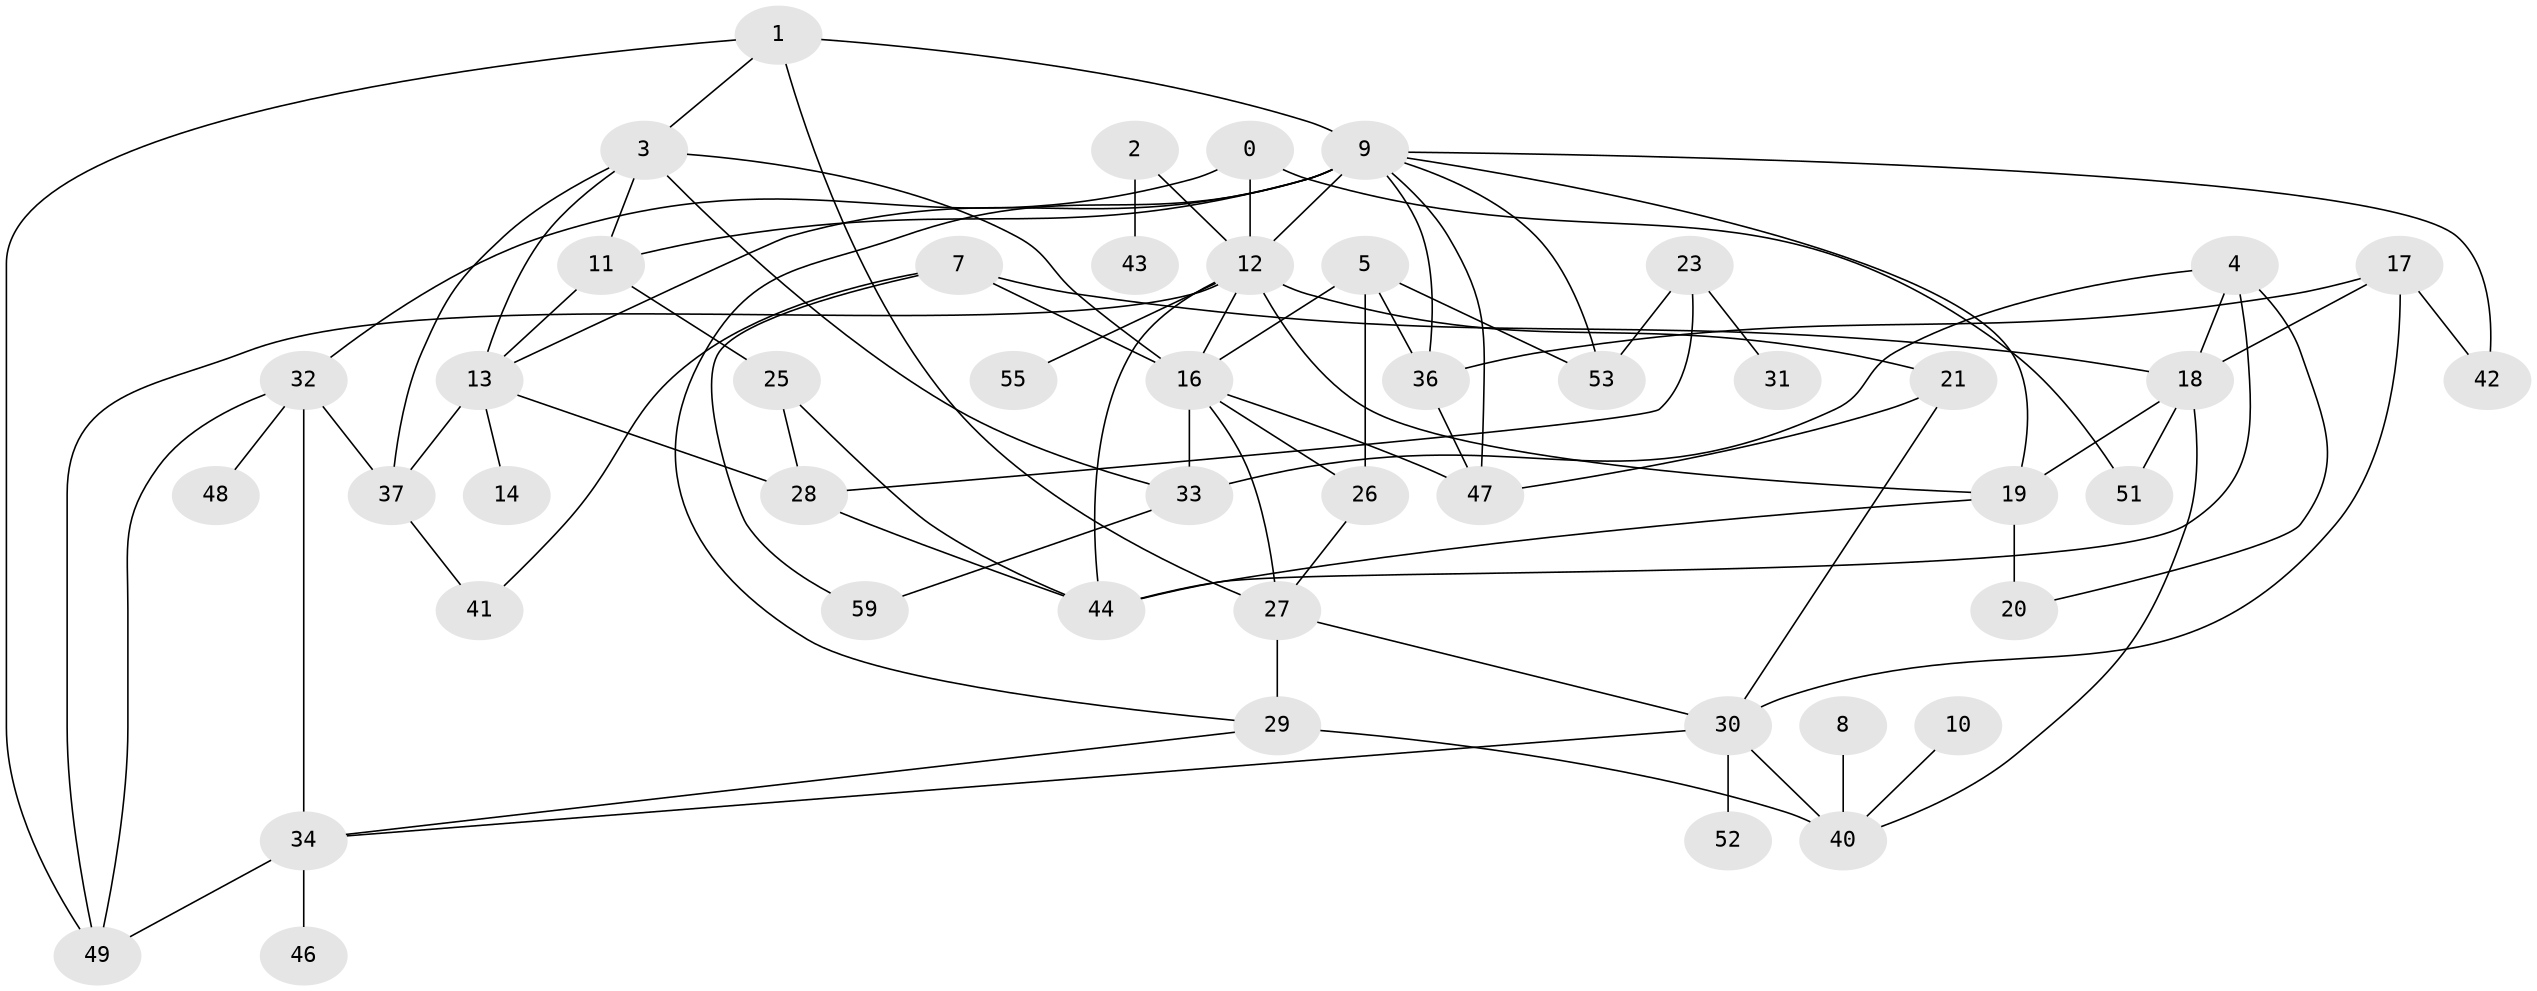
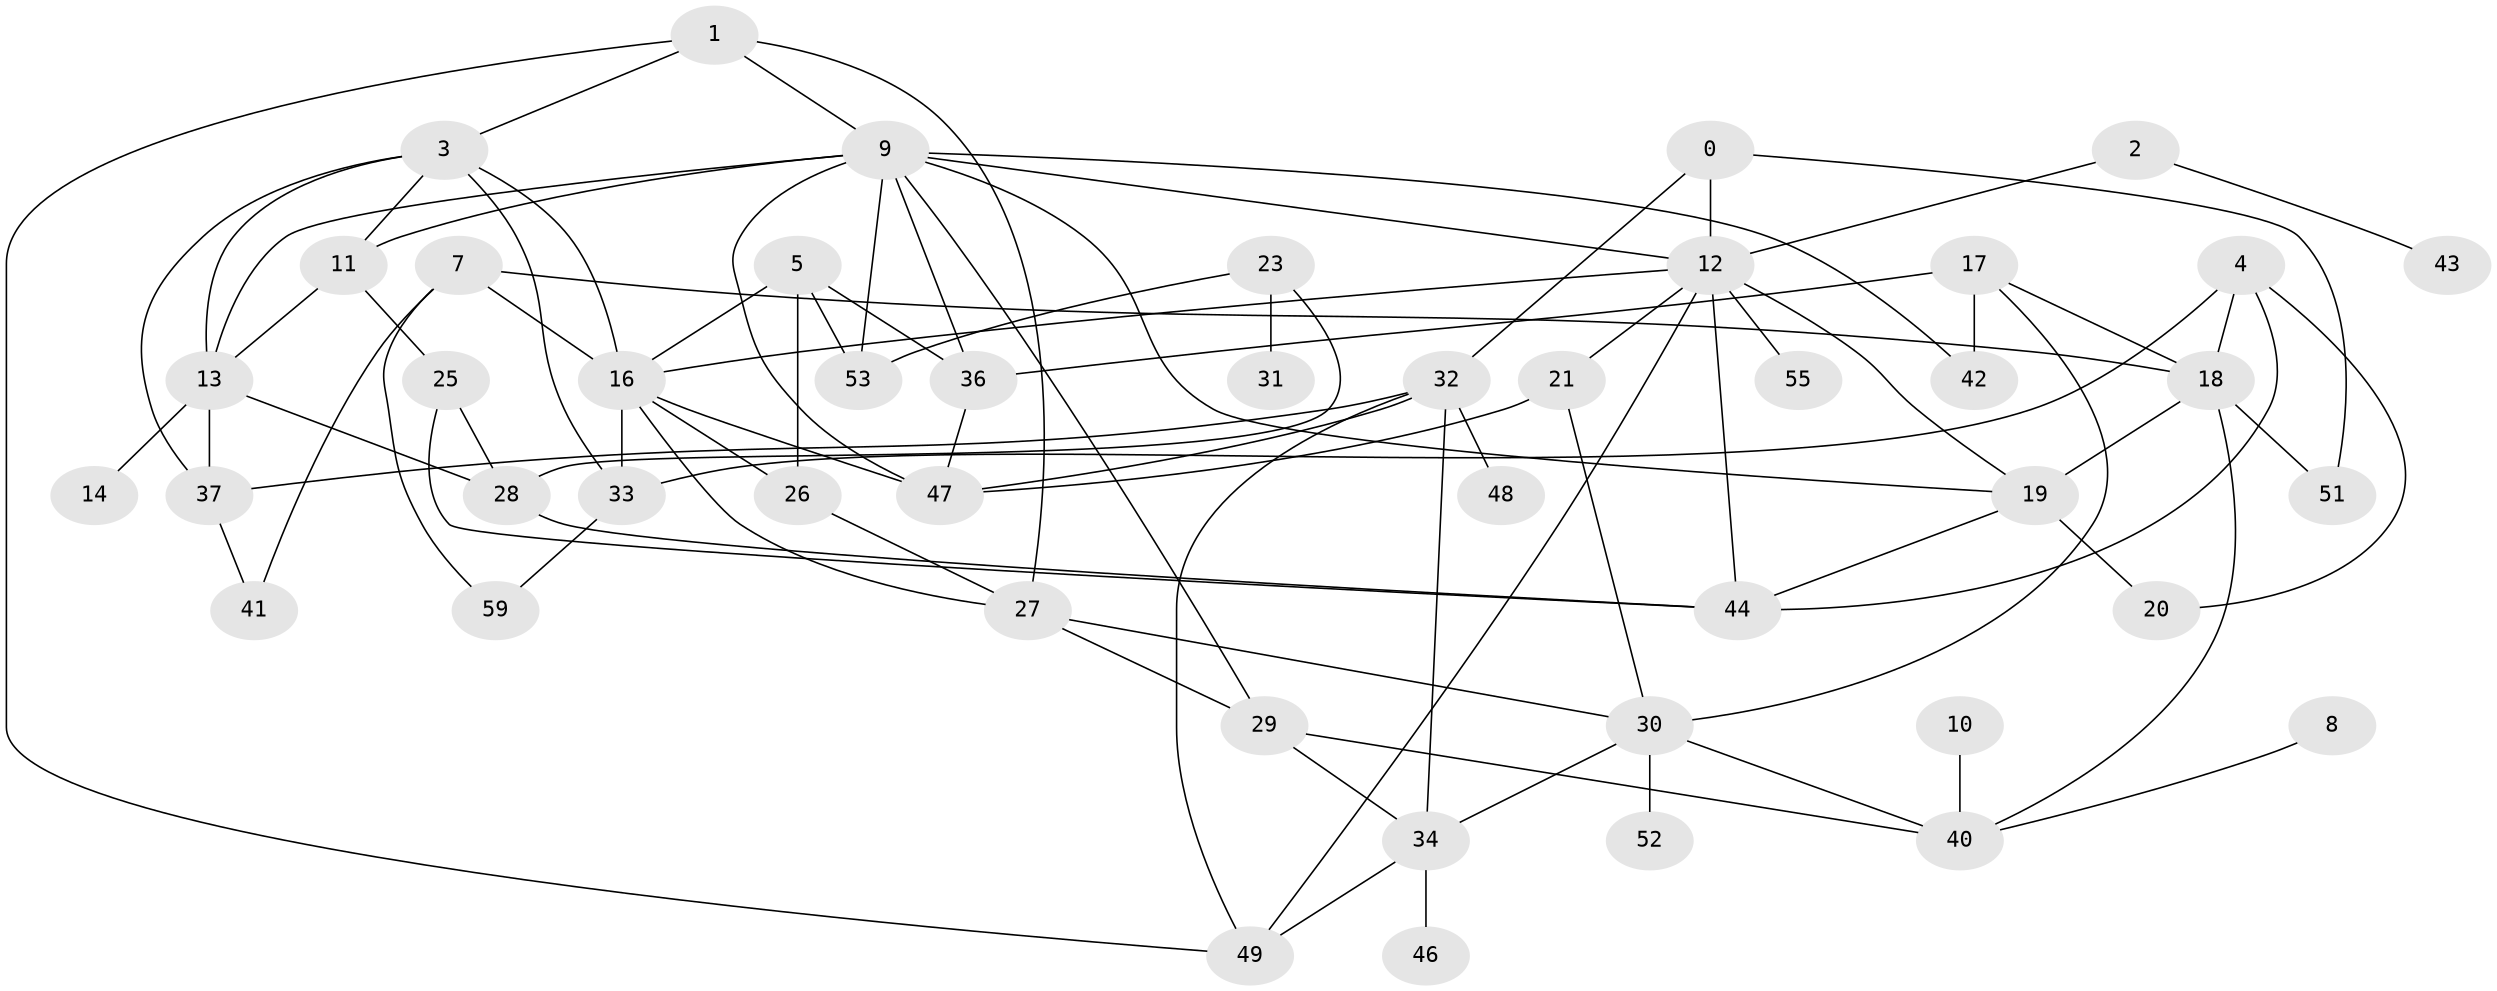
edge "32" -- "47": added
